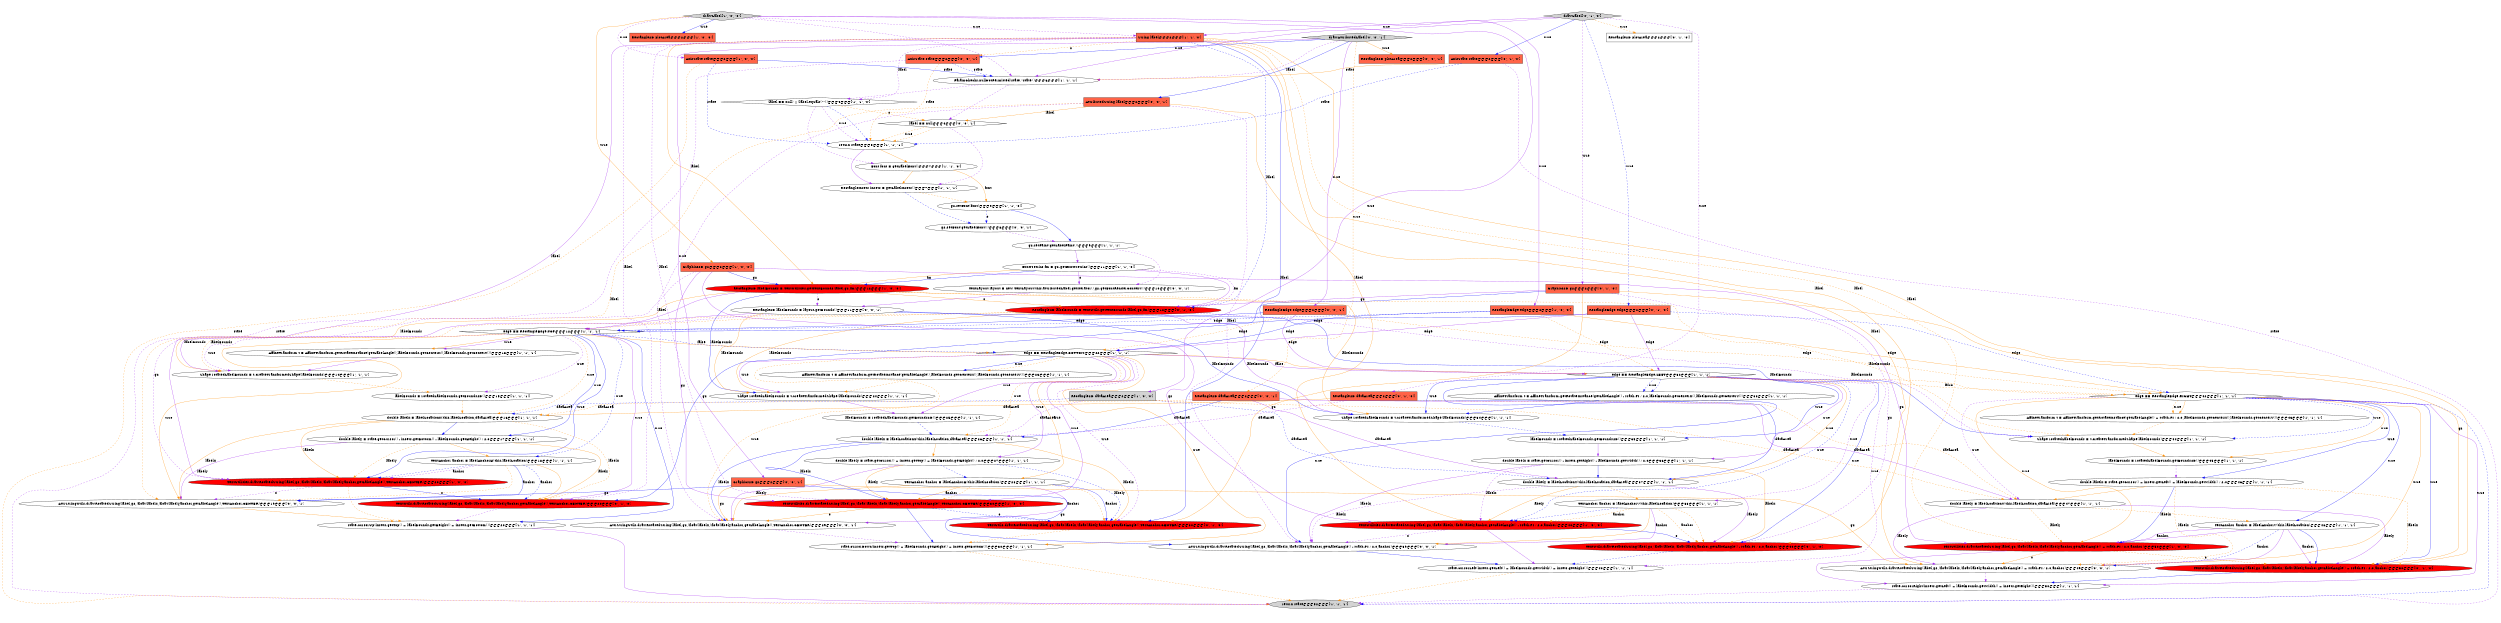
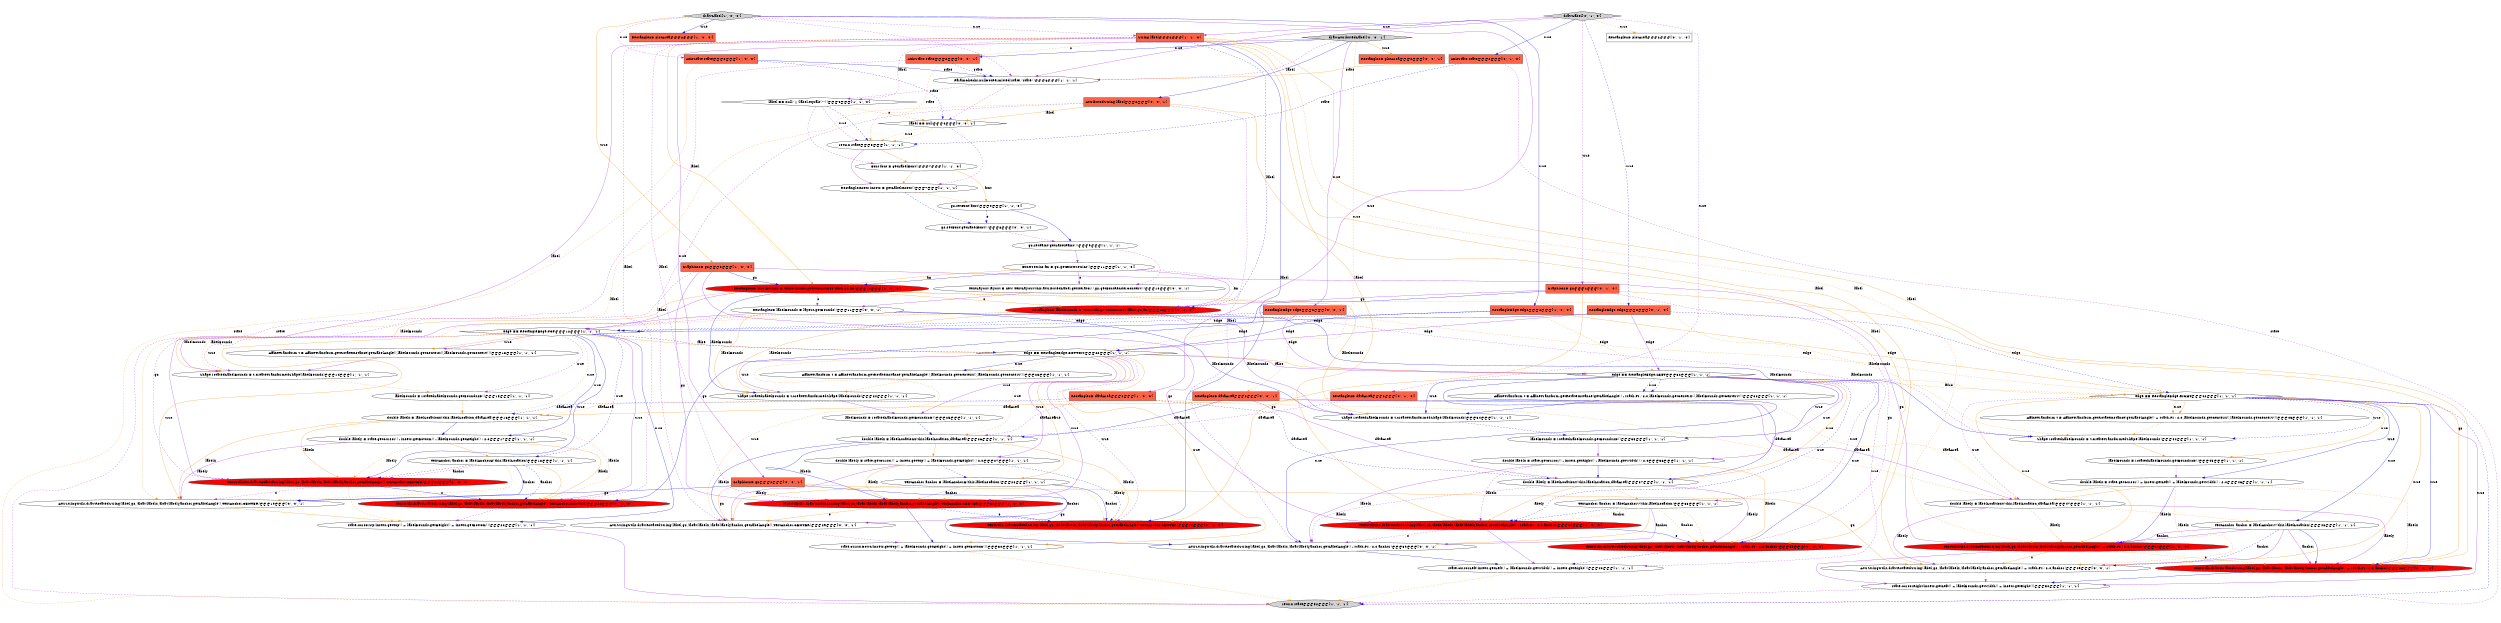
edge "drawLabel['1', '0', '0']" -> "RectangleEdge edge@@@2@@@['1', '0', '0']": color purple -> blue
edge "AxisState state@@@2@@@['1', '0', '0']" -> "return state@@@5@@@['1', '1', '1']": now "AxisState state@@@2@@@['1', '0', '0']" -> "label == null@@@4@@@['0', '0', '1']"
edge "RectangleEdge edge@@@2@@@['0', '0', '1']" -> "edge == RectangleEdge.TOP@@@12@@@['1', '1', '1']": style solid -> dashed
node "Rectangle2D dataArea@@@2@@@['1', '0', '0']": fillcolor lightgray -> tomato
